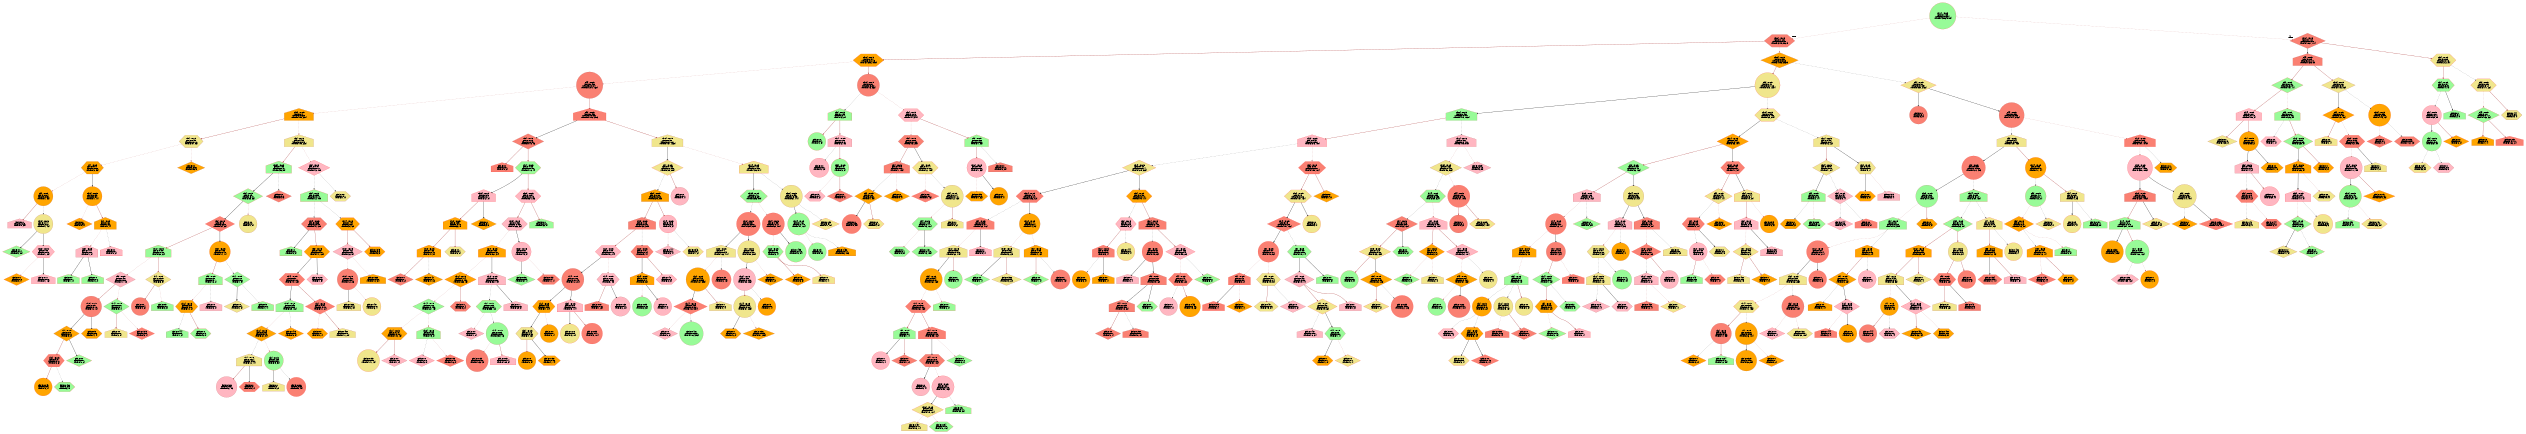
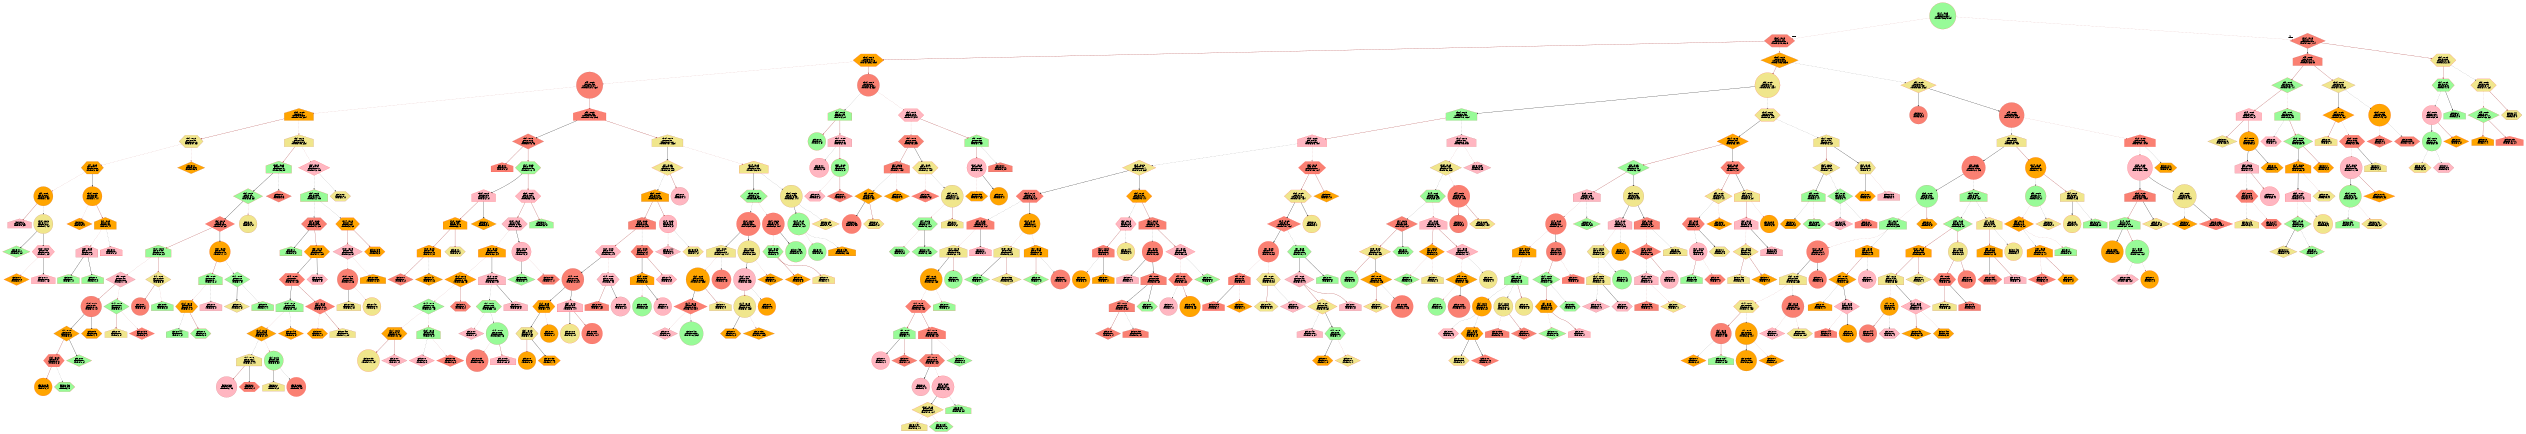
node "X[0] <= 0.5 gini = 0.494 samples = 6 value = [5, 4]": fillcolor lightpink -> palegreen
